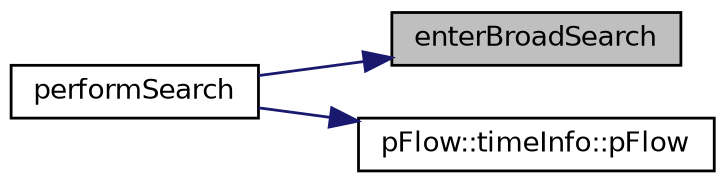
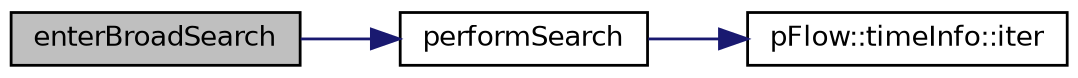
edge "performSearch" -> "enterBroadSearch": reversed
node "pFlow::timeInfo::pFlow": label "pFlow::timeInfo::pFlow" -> "pFlow::timeInfo::iter"
